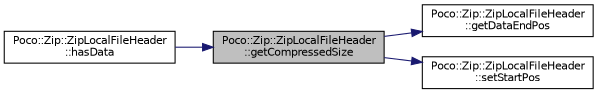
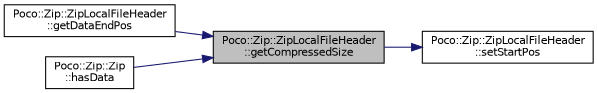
edge "Poco::Zip::ZipLocalFileHeader ::getCompressedSize" -> "Poco::Zip::ZipLocalFileHeader ::getDataEndPos": reversed
node "Poco::Zip::ZipLocalFileHeader ::hasData": label "Poco::Zip::ZipLocalFileHeader ::hasData" -> "Poco::Zip::Zip ::hasData"
